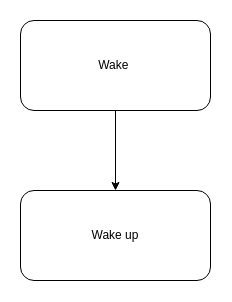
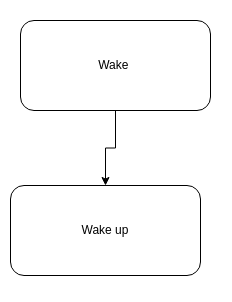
node "Wake up": moved (116, 236) -> (106, 231)
